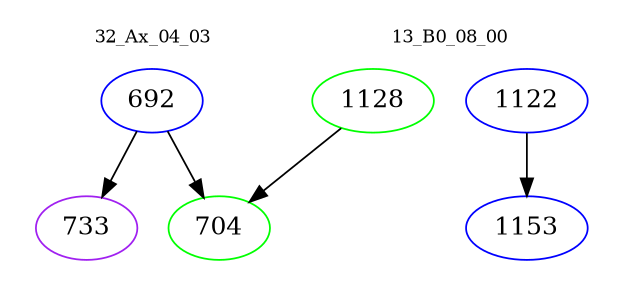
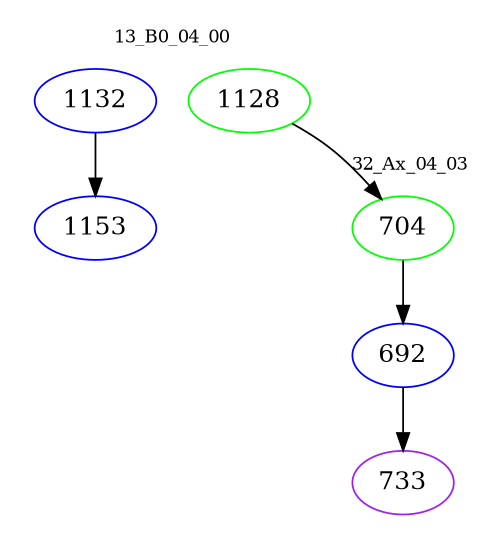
cluster "13_B0_08_00": label "13_B0_08_00" -> "13_B0_04_00"
node "1122": label "1122" -> "1132"
edge "692" -> "704": reversed
